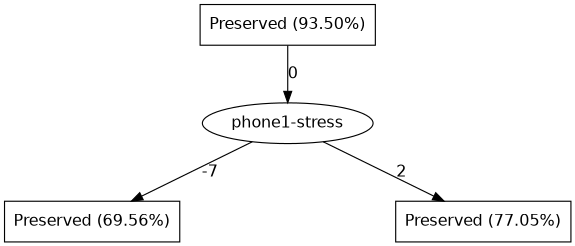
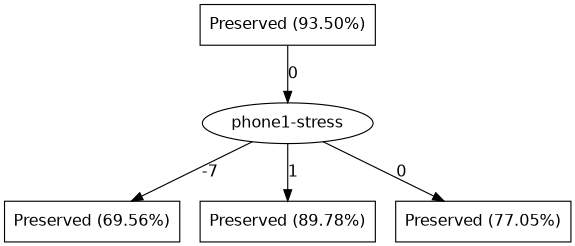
edge "phone1-stress" -> "Preserved (77.05%)": label "2" -> "0"
node "Preserved (89.78%)": added
